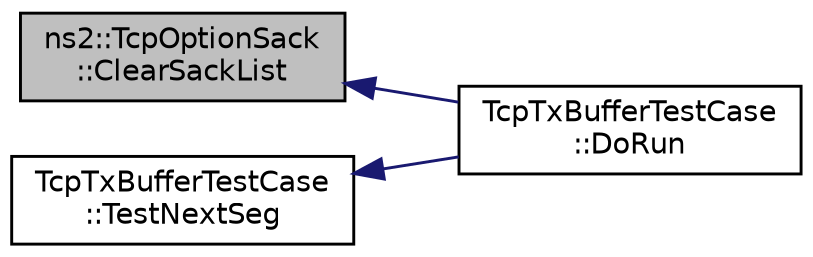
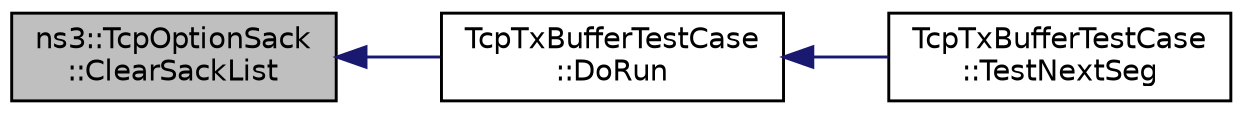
node "ns2::TcpOptionSack ::ClearSackList": label "ns2::TcpOptionSack ::ClearSackList" -> "ns3::TcpOptionSack ::ClearSackList"
edge "TcpTxBufferTestCase ::DoRun" -> "TcpTxBufferTestCase ::TestNextSeg": reversed
